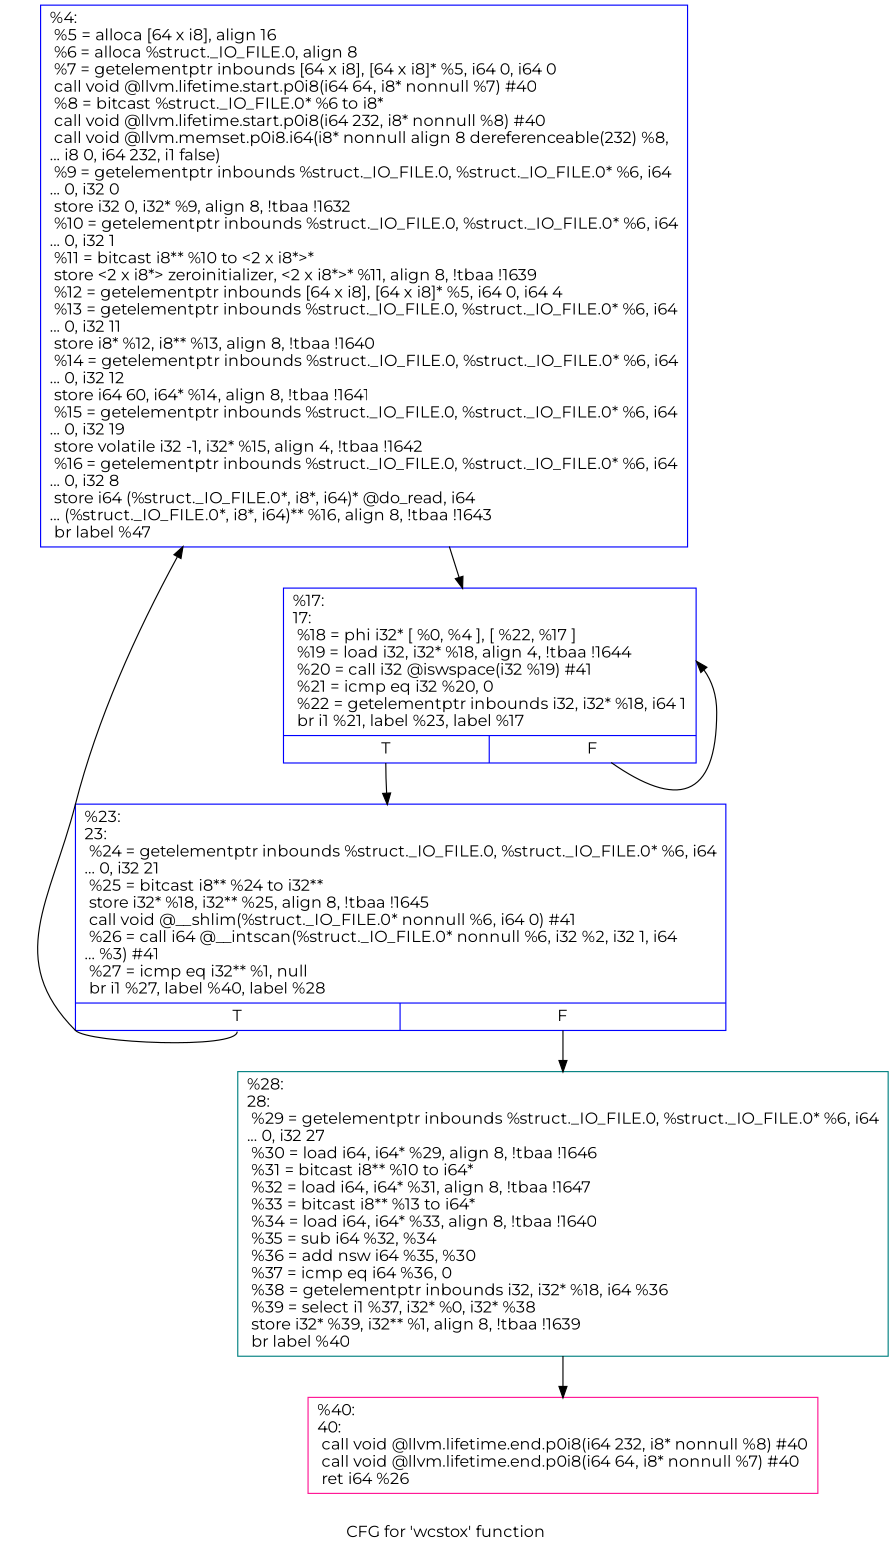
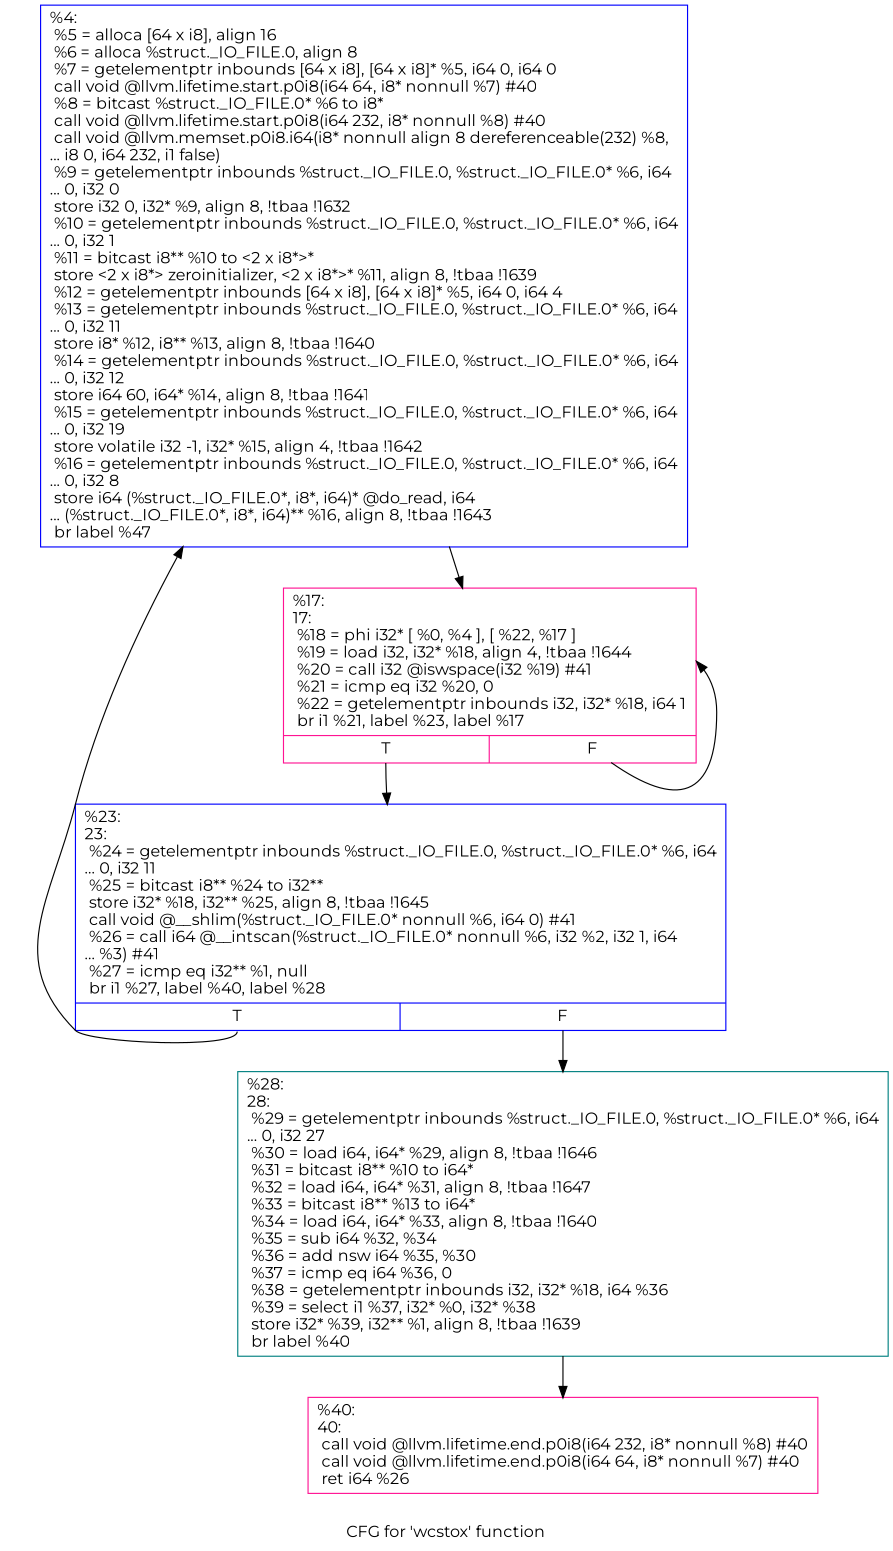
node "%17:": color blue -> deeppink
node "%23:": text "... 0, i32 21" -> "... 0, i32 11"
